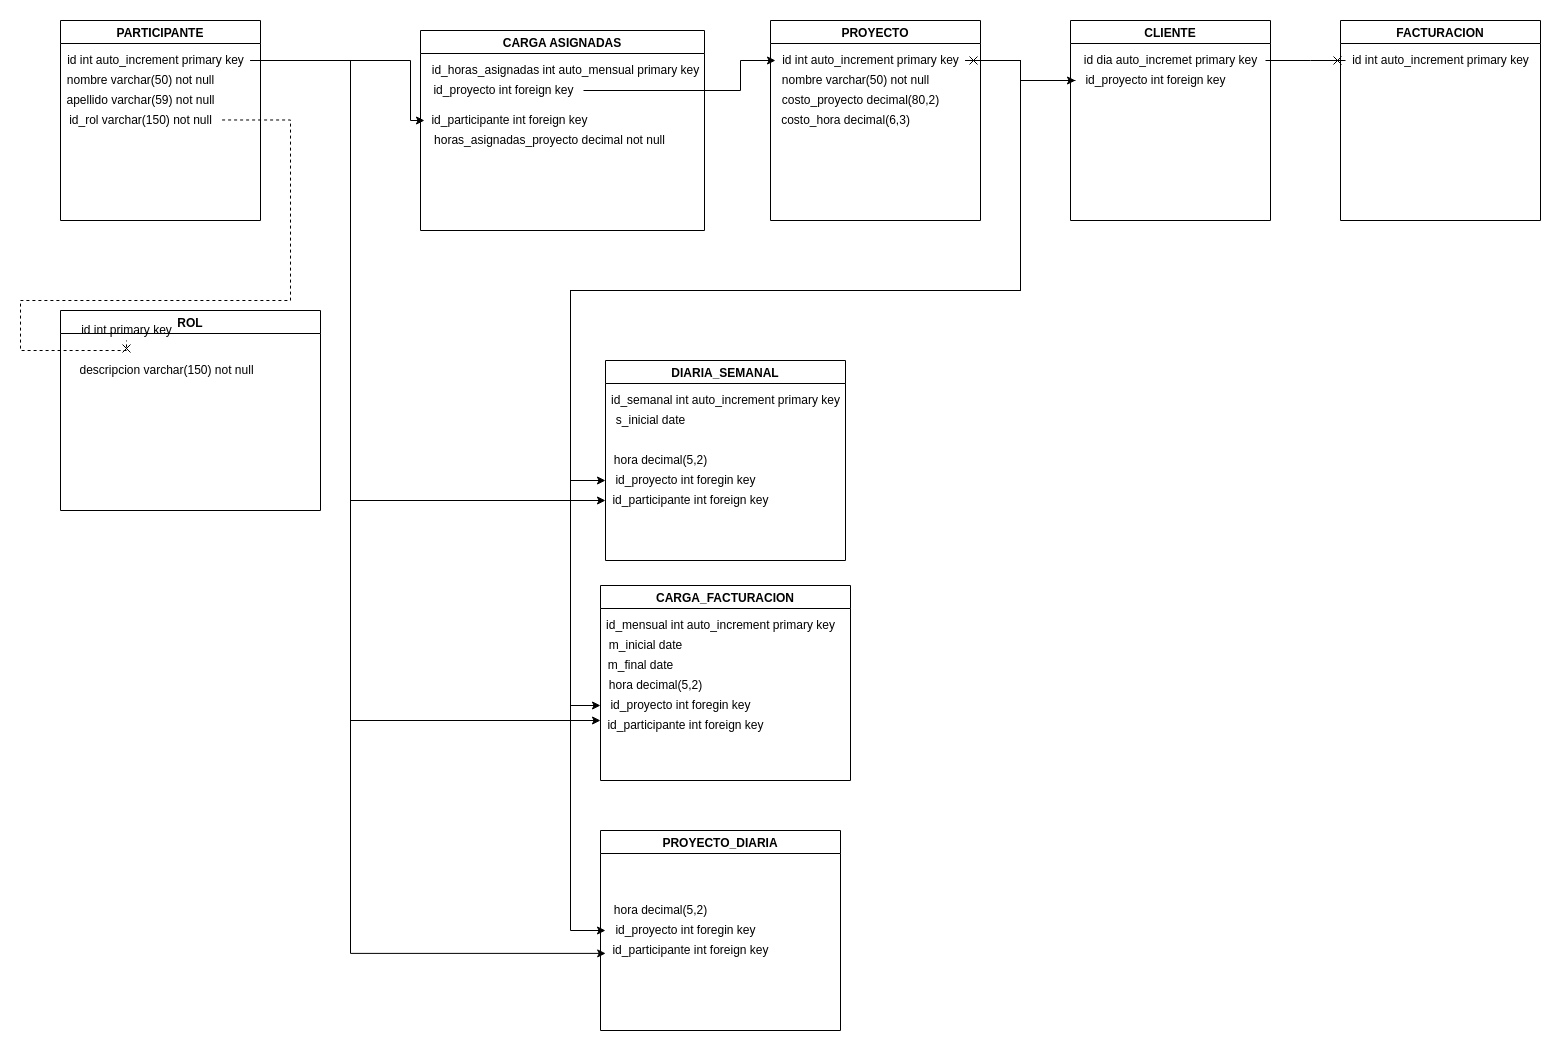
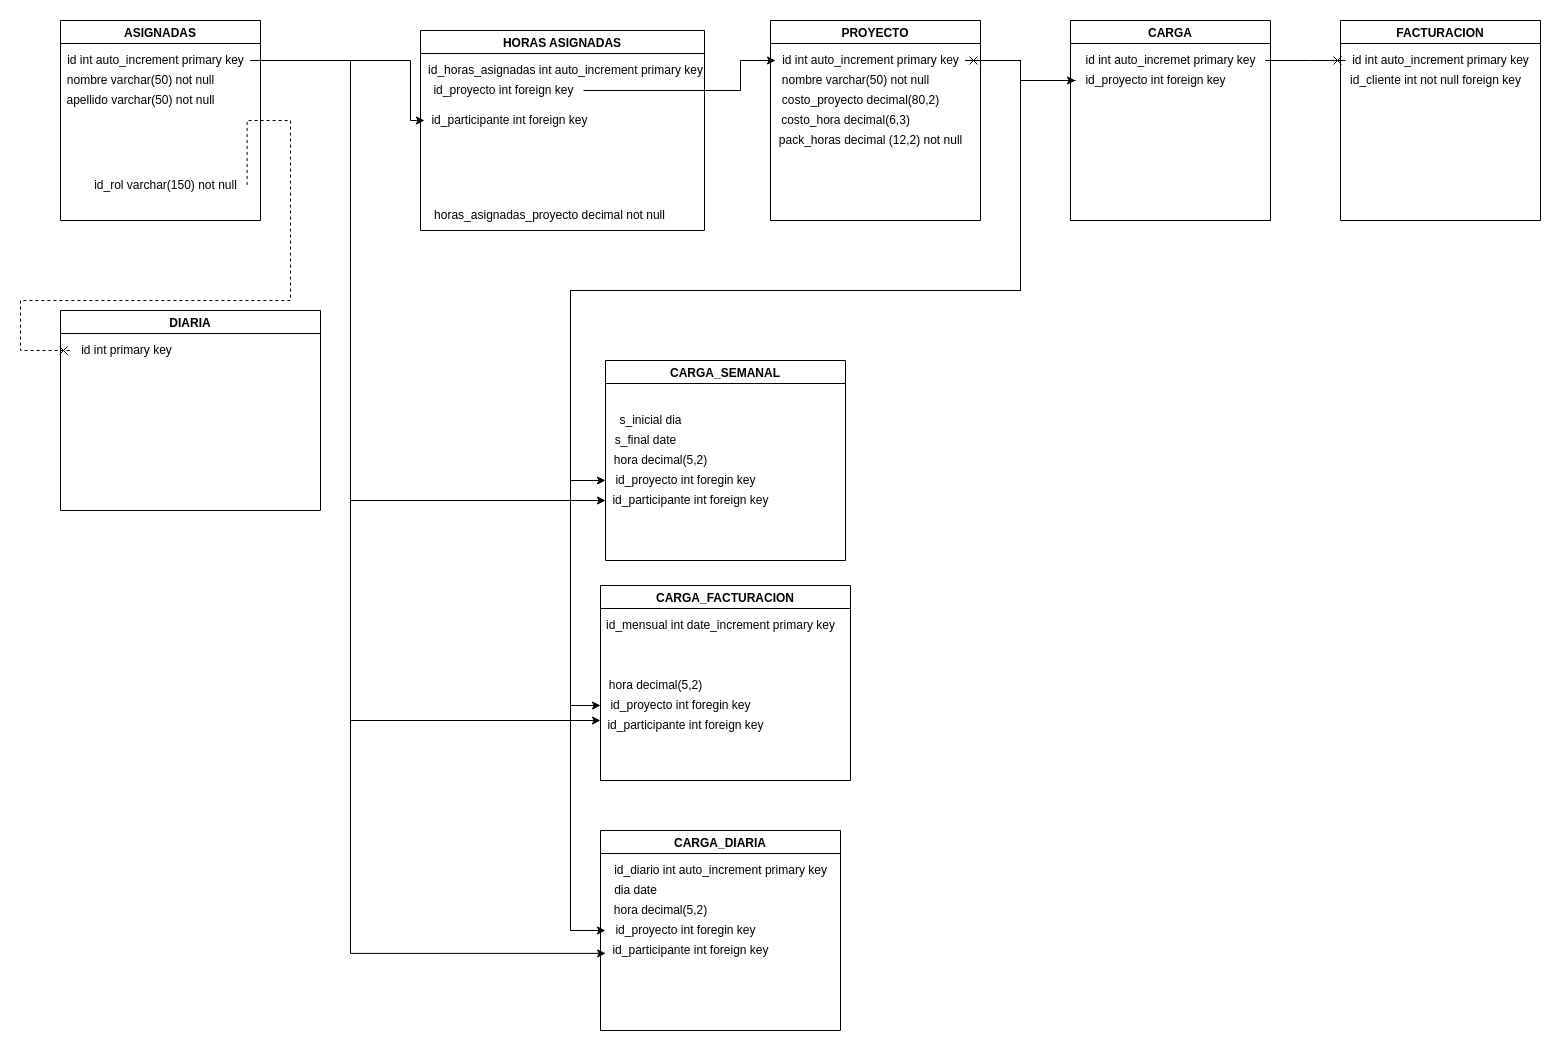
node "PARTICIPANTE": label "PARTICIPANTE" -> "ASIGNADAS"
node "CLIENTE": label "CLIENTE" -> "CARGA"
node "CARGA ASIGNADAS": label "CARGA ASIGNADAS" -> "HORAS ASIGNADAS"
node "id dia auto_incremet primary key": label "id dia auto_incremet primary key" -> "id int auto_incremet primary key"
node "id_horas_asignadas int auto_mensual primary key": label "id_horas_asignadas int auto_mensual primary key" -> "id_horas_asignadas int auto_increment primary key"
node "id_cliente int not null foreign key": added
node "apellido varchar(59) not null": label "apellido varchar(59) not null" -> "apellido varchar(50) not null"
node "id_rol varchar(150) not null": moved (141, 121) -> (166, 186)
node "horas_asignadas_proyecto decimal not null": moved (550, 141) -> (550, 216)
node "pack_horas decimal (12,2) not null": added
node "ROL": label "ROL" -> "DIARIA"
node "id int primary key": moved (127, 331) -> (127, 351)
node "descripcion varchar(150) not null": removed
node "DIARIA_SEMANAL": label "DIARIA_SEMANAL" -> "CARGA_SEMANAL"
node "id_semanal int auto_increment primary key": removed
node "s_inicial date": label "s_inicial date" -> "s_inicial dia"
node "s_final date": added
node "id_mensual int auto_increment primary key": label "id_mensual int auto_increment primary key" -> "id_mensual int date_increment primary key"
node "m_inicial date": removed
node "m_final date": removed
node "PROYECTO_DIARIA": label "PROYECTO_DIARIA" -> "CARGA_DIARIA"
node "id_diario int auto_increment primary key": added
node "dia date": added
